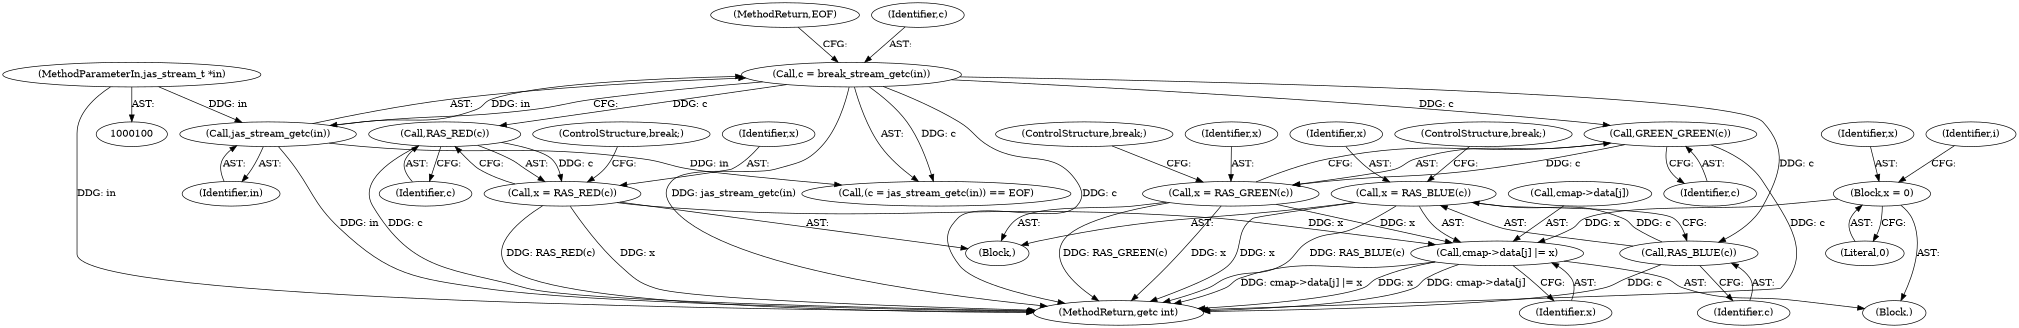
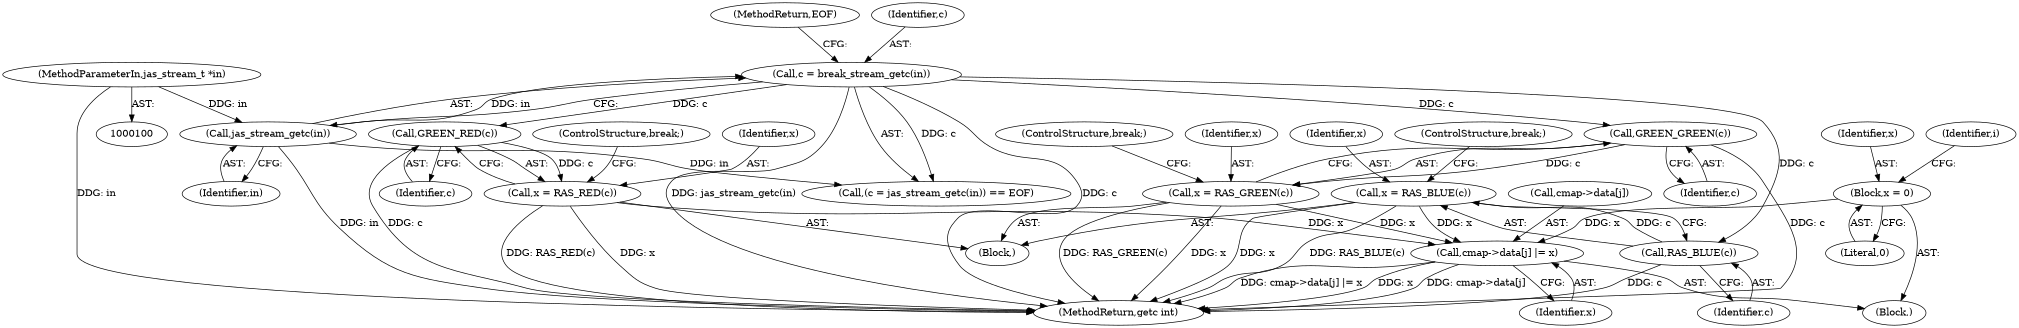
node "(Call,RAS_RED(c))": label "(Call,RAS_RED(c))" -> "(Call,GREEN_RED(c))"
edge "(Call,jas_stream_getc(in))" -> "(Identifier,in)": label "AST: " -> "CFG: "
edge "(Call,x = RAS_BLUE(c))" -> "(Call,cmap->data[j] |= x)": label "AST: " -> "DDG: x"
